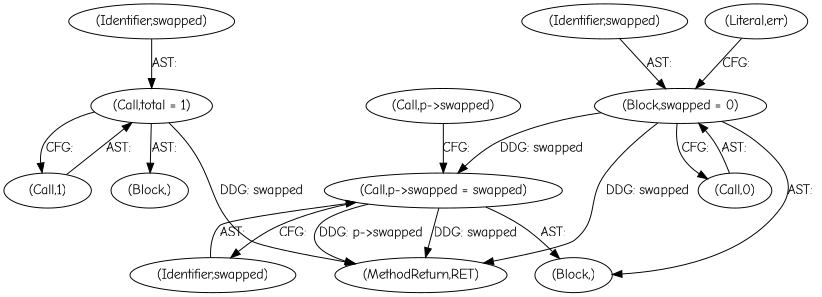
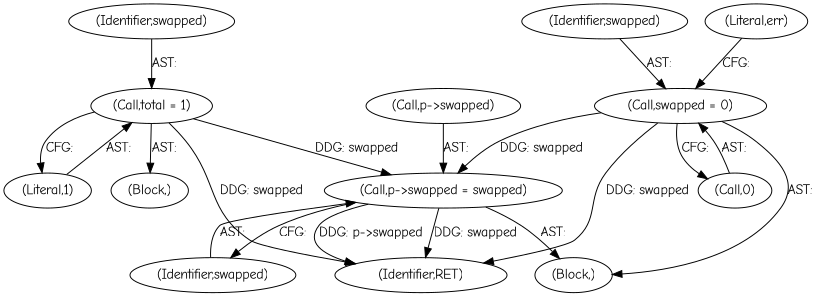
node "(Block,swapped = 0)": label "(Block,swapped = 0)" -> "(Call,swapped = 0)"
edge "(Call,total = 1)" -> "(Call,p->swapped = swapped)": added, label "DDG: swapped"
edge "(Call,p->swapped)" -> "(Call,p->swapped = swapped)": label "CFG: " -> "AST: "
node "(Call,1)": label "(Call,1)" -> "(Literal,1)"
node "(MethodReturn,RET)": label "(MethodReturn,RET)" -> "(Identifier,RET)"
